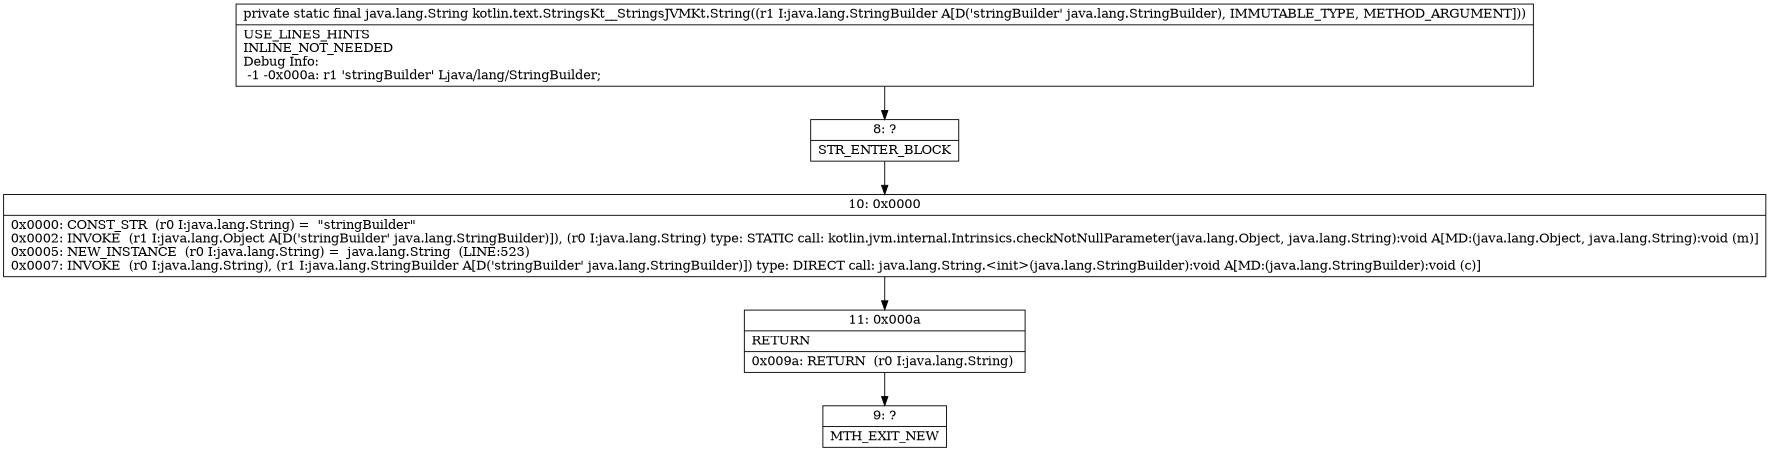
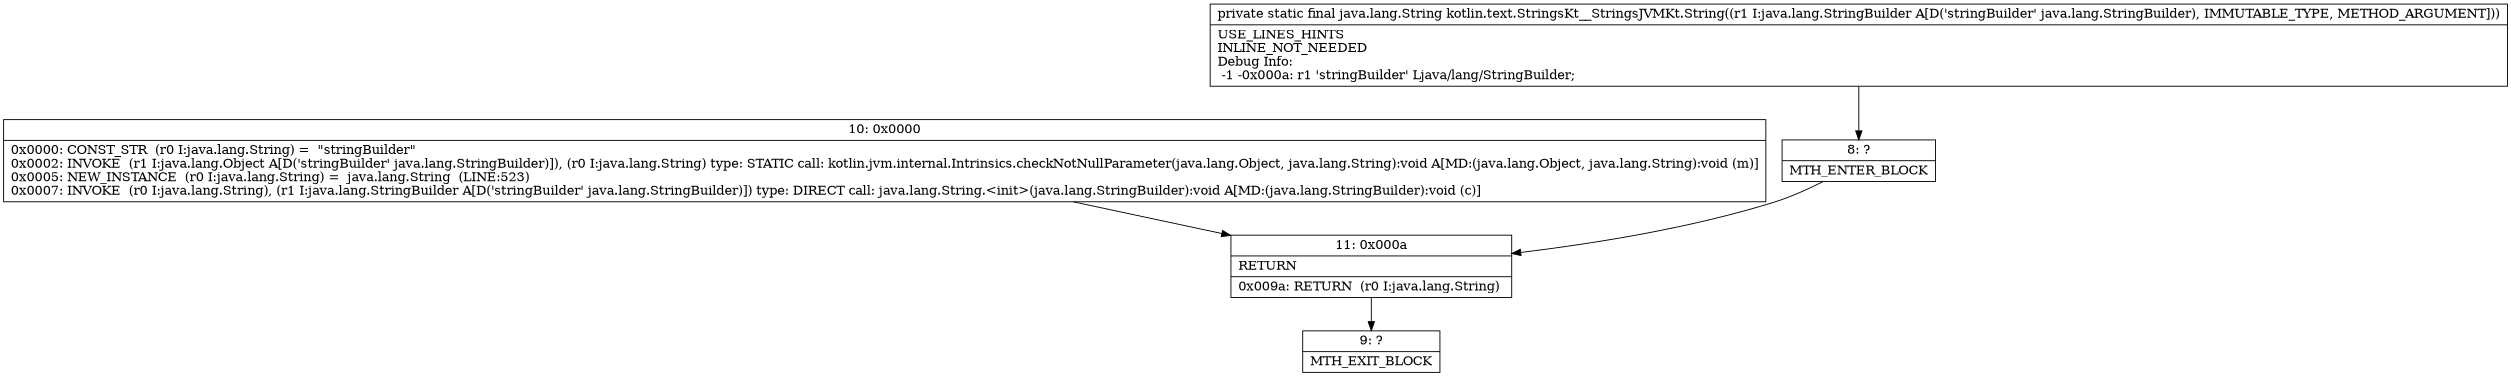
node "8: ?": text "STR_ENTER_BLOCK" -> "MTH_ENTER_BLOCK"
edge "8: ?" -> "10: 0x0000": now "8: ?" -> "11: 0x000a"
node "9: ?": text "MTH_EXIT_NEW" -> "MTH_EXIT_BLOCK"
